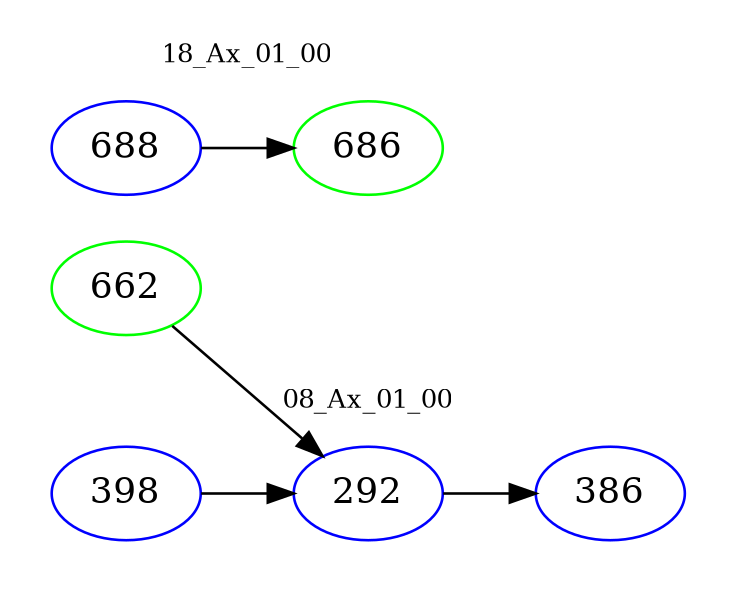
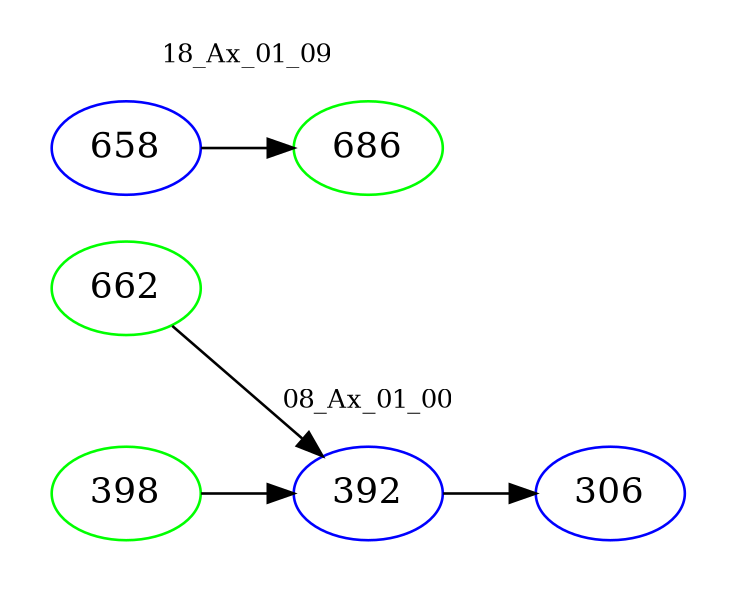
cluster "18_Ax_01_00": label "18_Ax_01_00" -> "18_Ax_01_09"
node "688": label "688" -> "658"
node "398": color blue -> green
node "292": label "292" -> "392"
node "386": label "386" -> "306"
